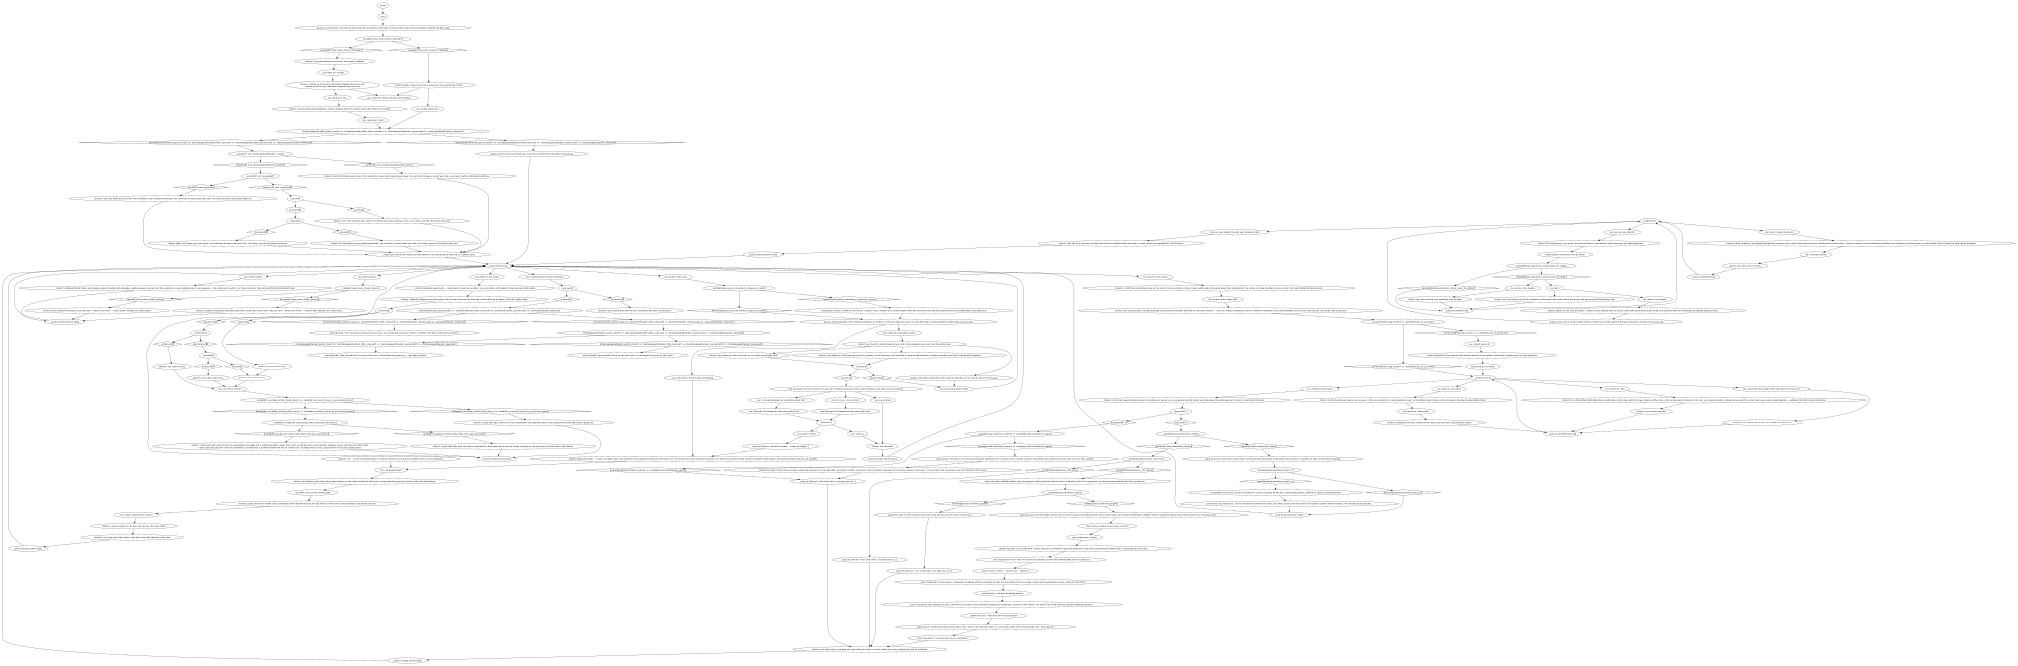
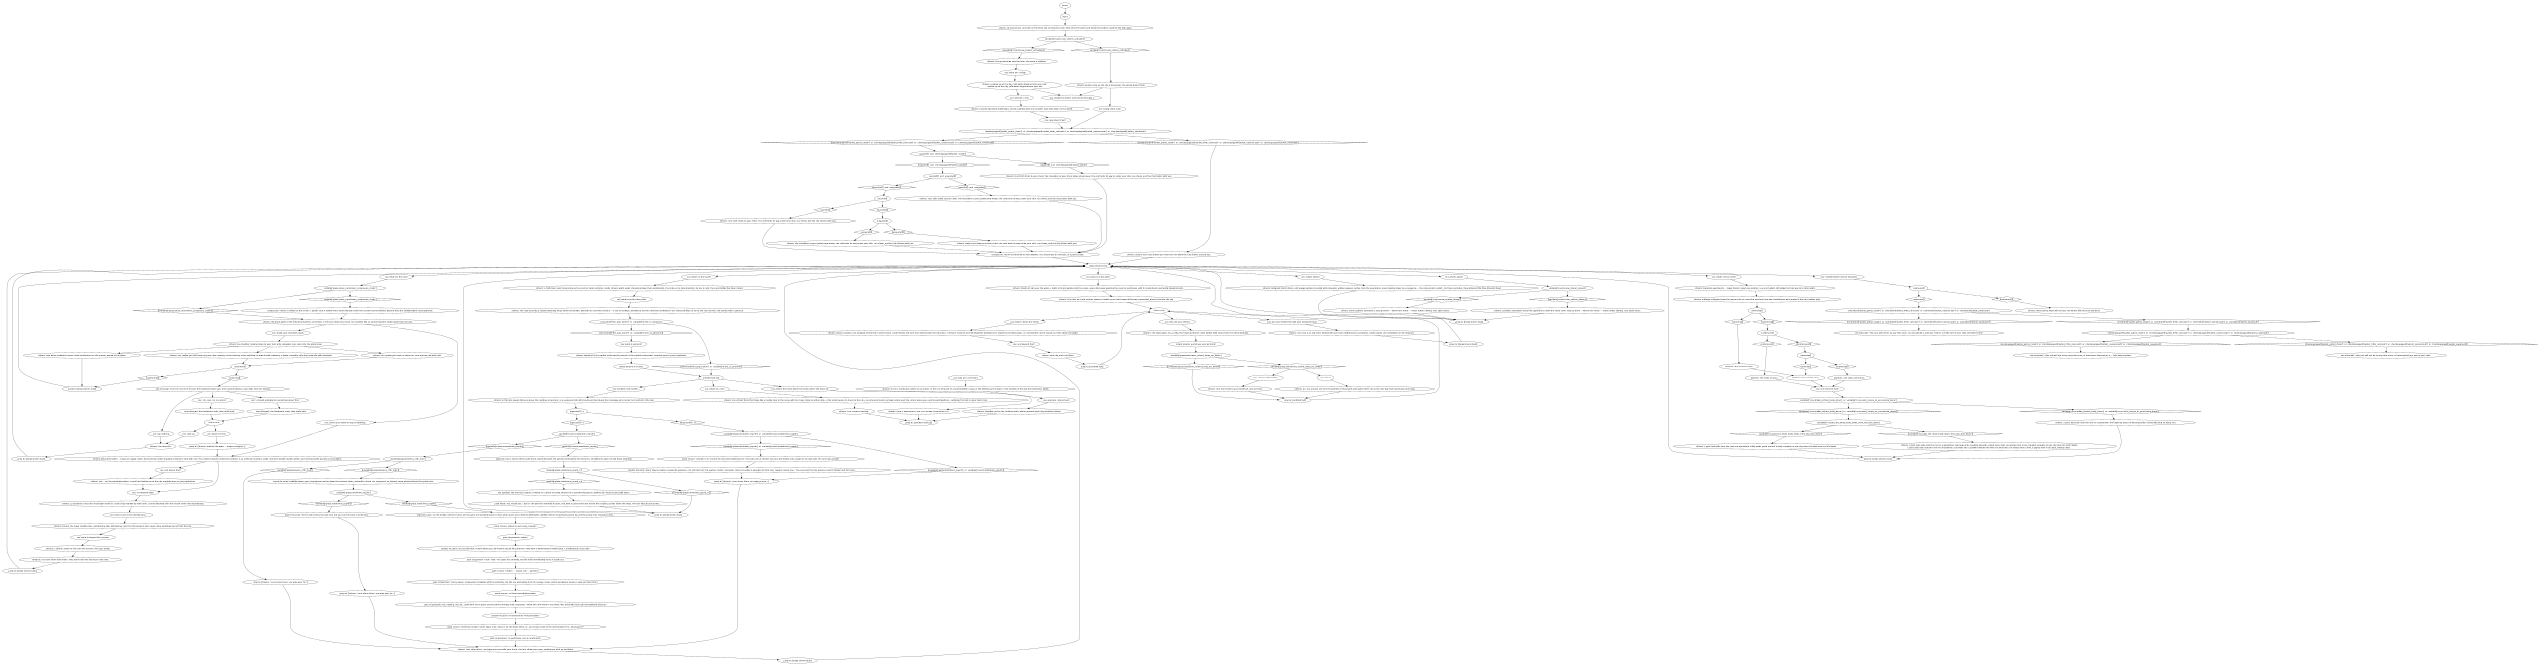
node "!(HasShirt())": shape ellipse -> diamond
edge "You: Will I?" -> "You: What is in the west?": now "mega shivers hjub" -> "You: What is in the west?"
edge "Untitled hub (02)" -> "You: Why am I not there?": removed
edge "Jump to: [Untitled hub (02)]" -> "Untitled hub (02)": removed
node "Shivers: HAVE A BROTHER IN THE CUT. WHERE THE WOOD AT?": label "Shivers: HAVE A BROTHER IN THE CUT. WHERE THE WOOD AT?" -> "Shivers: HAVE A BROTHER IN THE CUT. WHERE HAVE WOOD AT?"
node "You: And before that?": added
